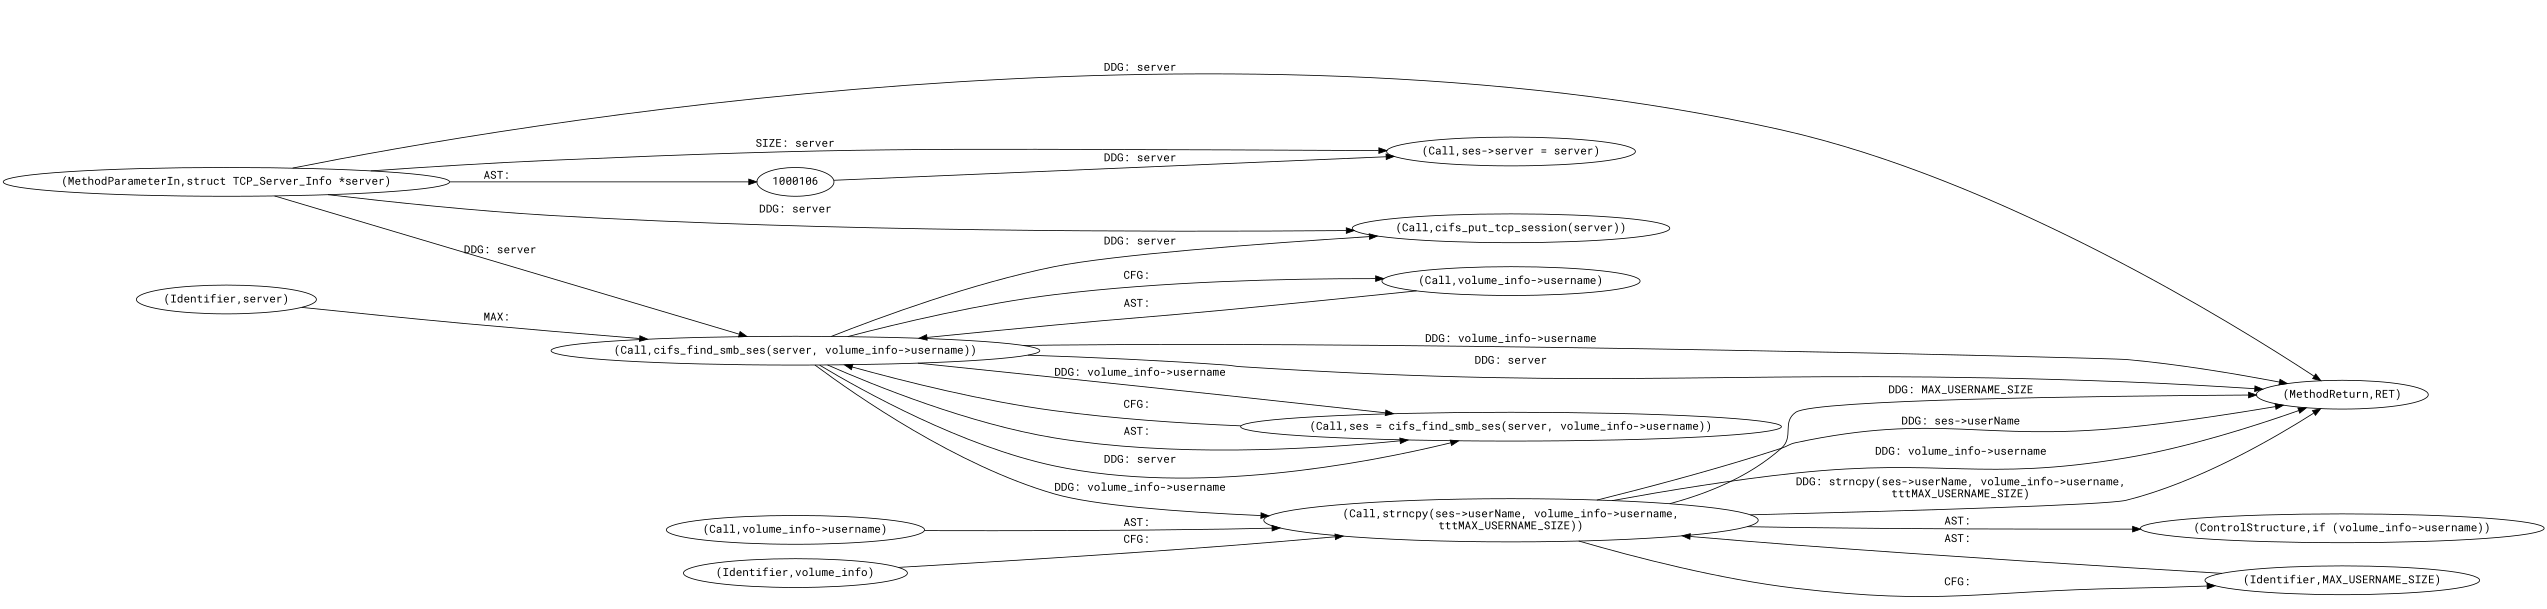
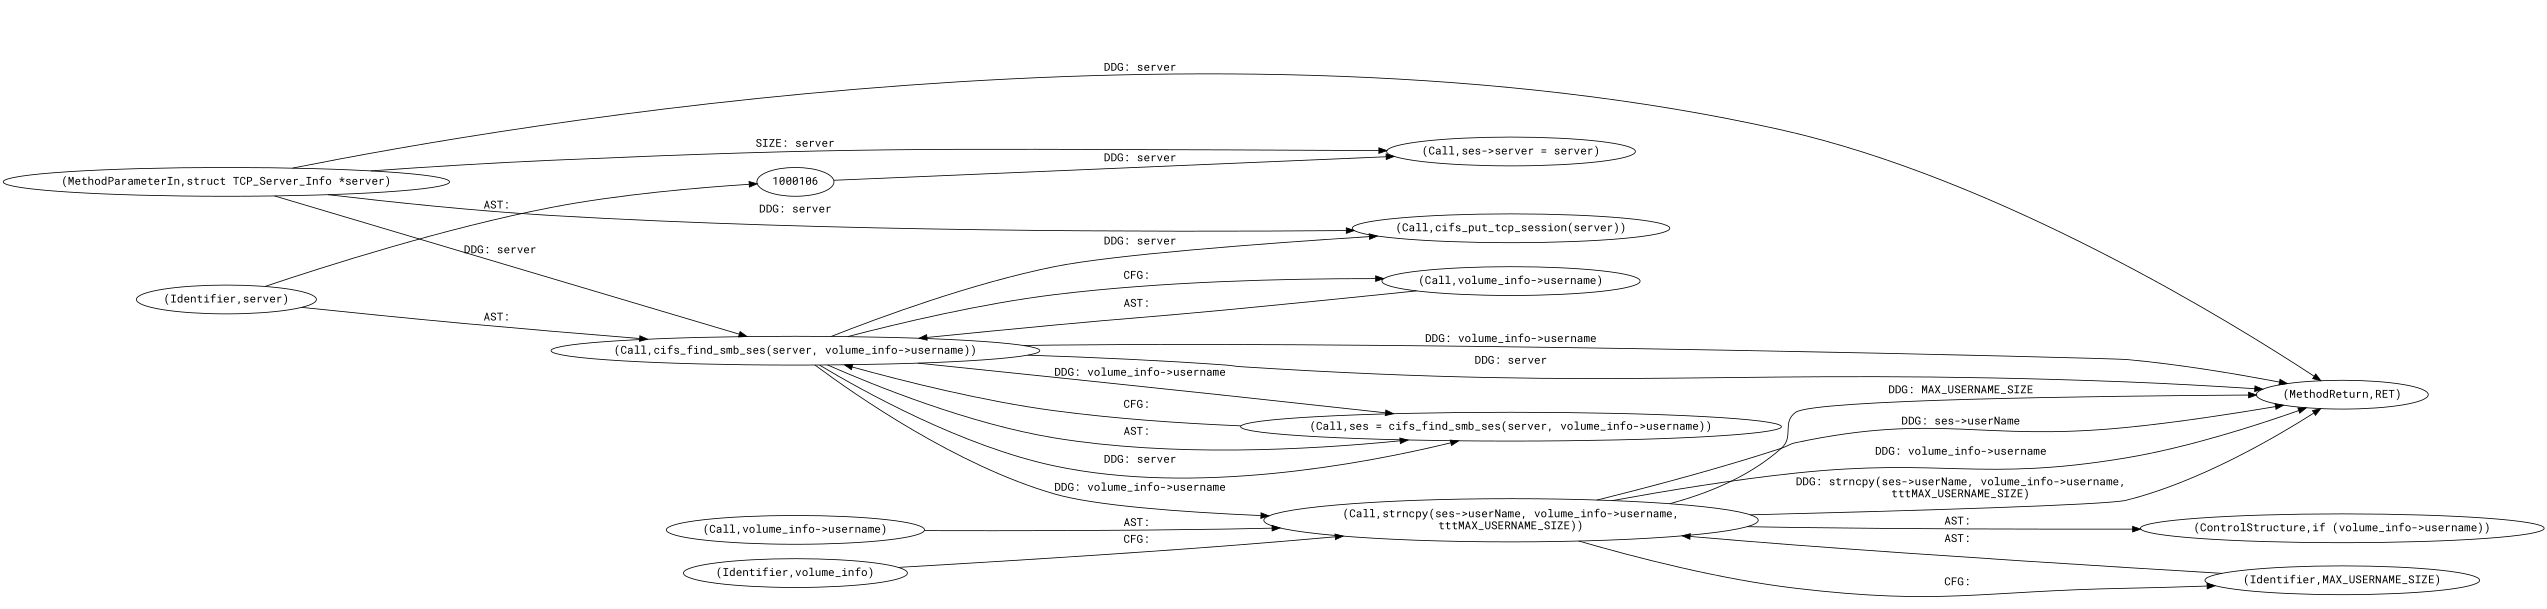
edge "(MethodParameterIn,struct TCP_Server_Info *server)" -> "1000106": now "(Identifier,server)" -> "1000106"
edge "(Identifier,server)" -> "(Call,cifs_find_smb_ses(server, volume_info->username))": label "MAX: " -> "AST: "
